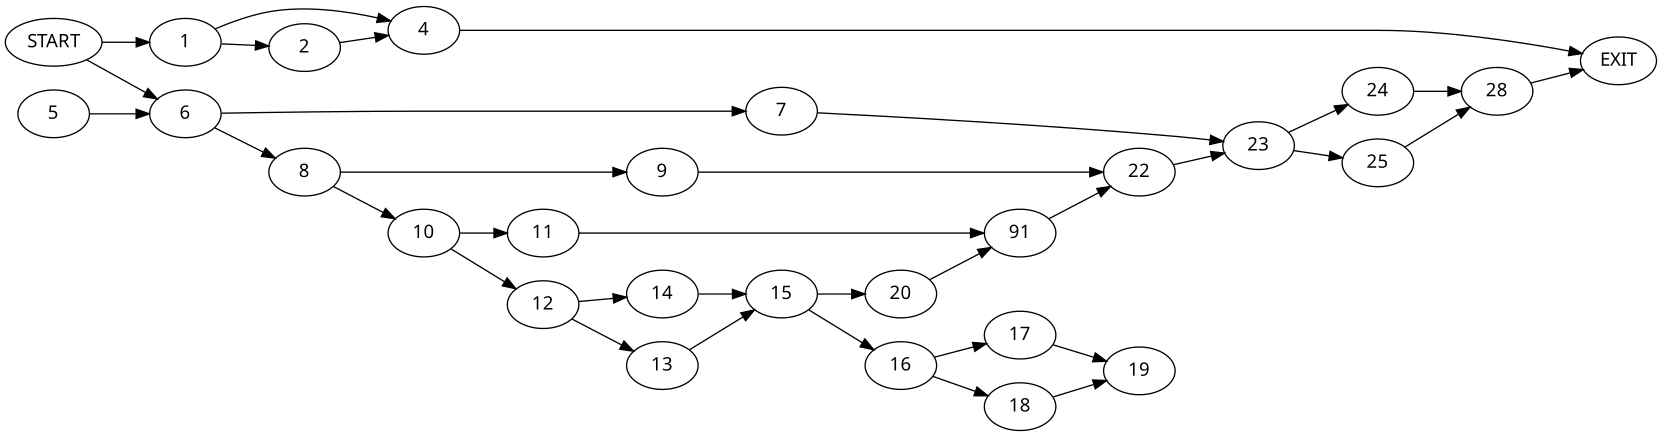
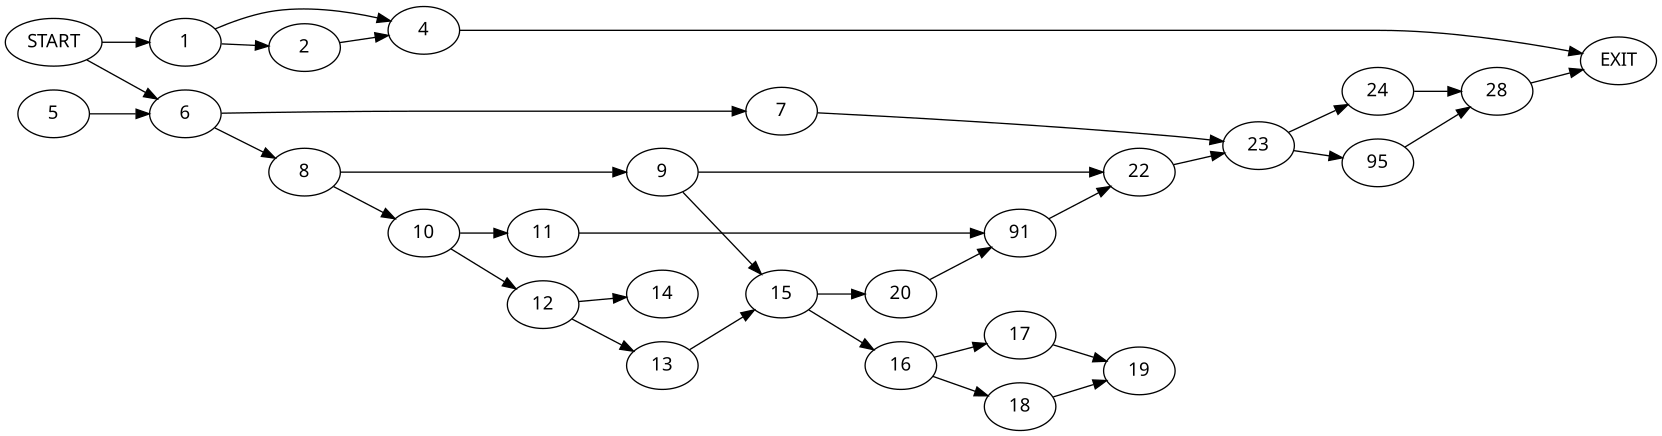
node "25": label "25" -> "95"
edge "14" -> "15": now "9" -> "15"
